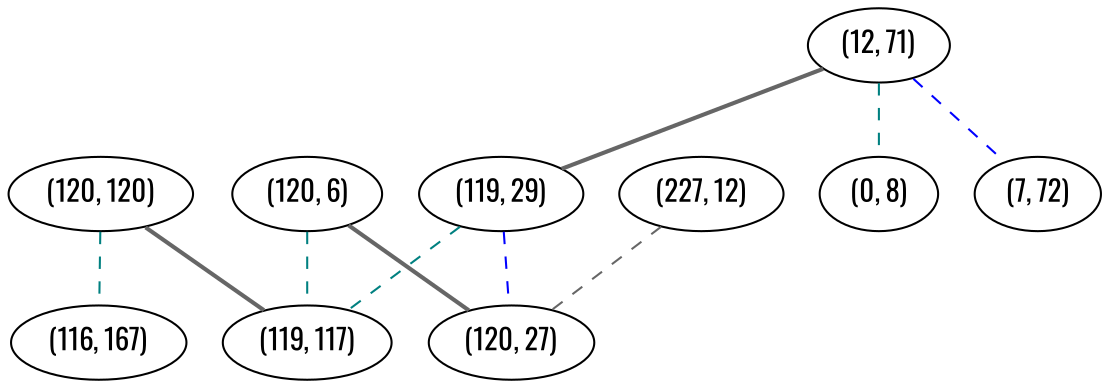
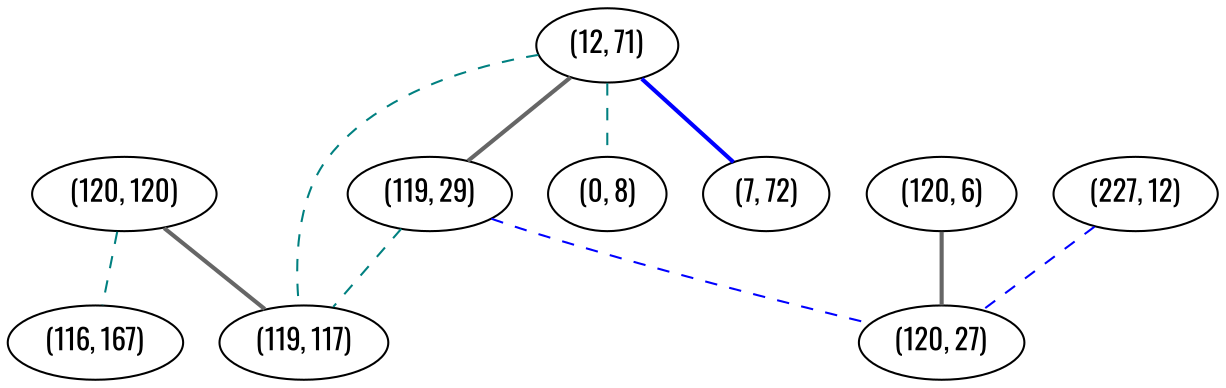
edge "(12, 71)" -- "(7, 72)": style dashed -> bold
edge "(227, 12)" -- "(120, 27)": color gray40 -> blue
edge "(120, 6)" -- "(119, 117)": now "(12, 71)" -- "(119, 117)"
